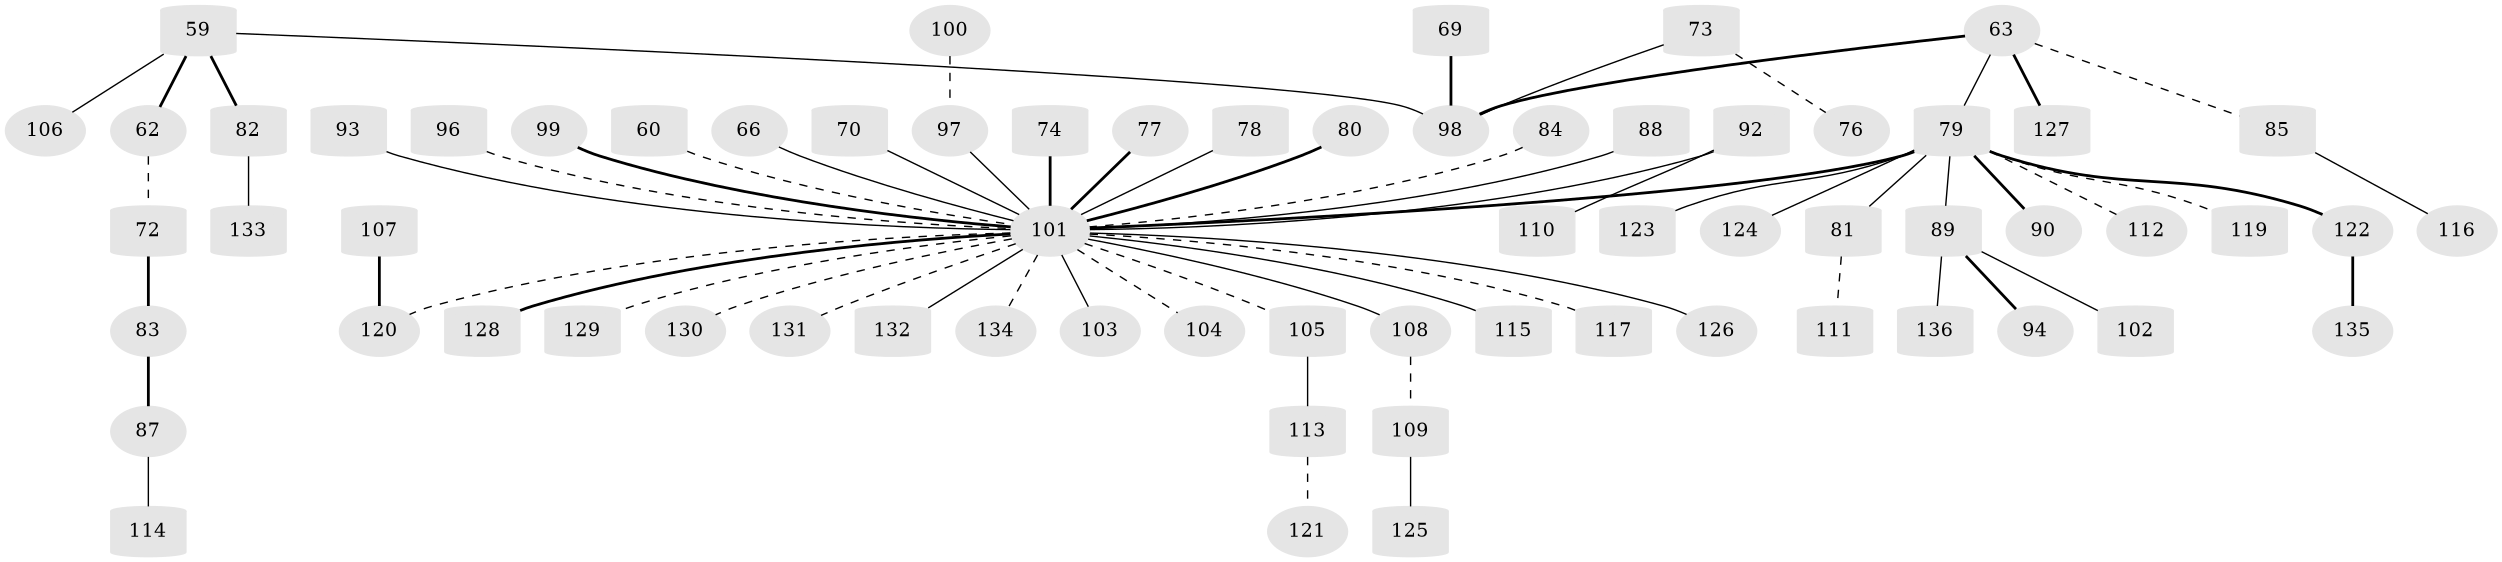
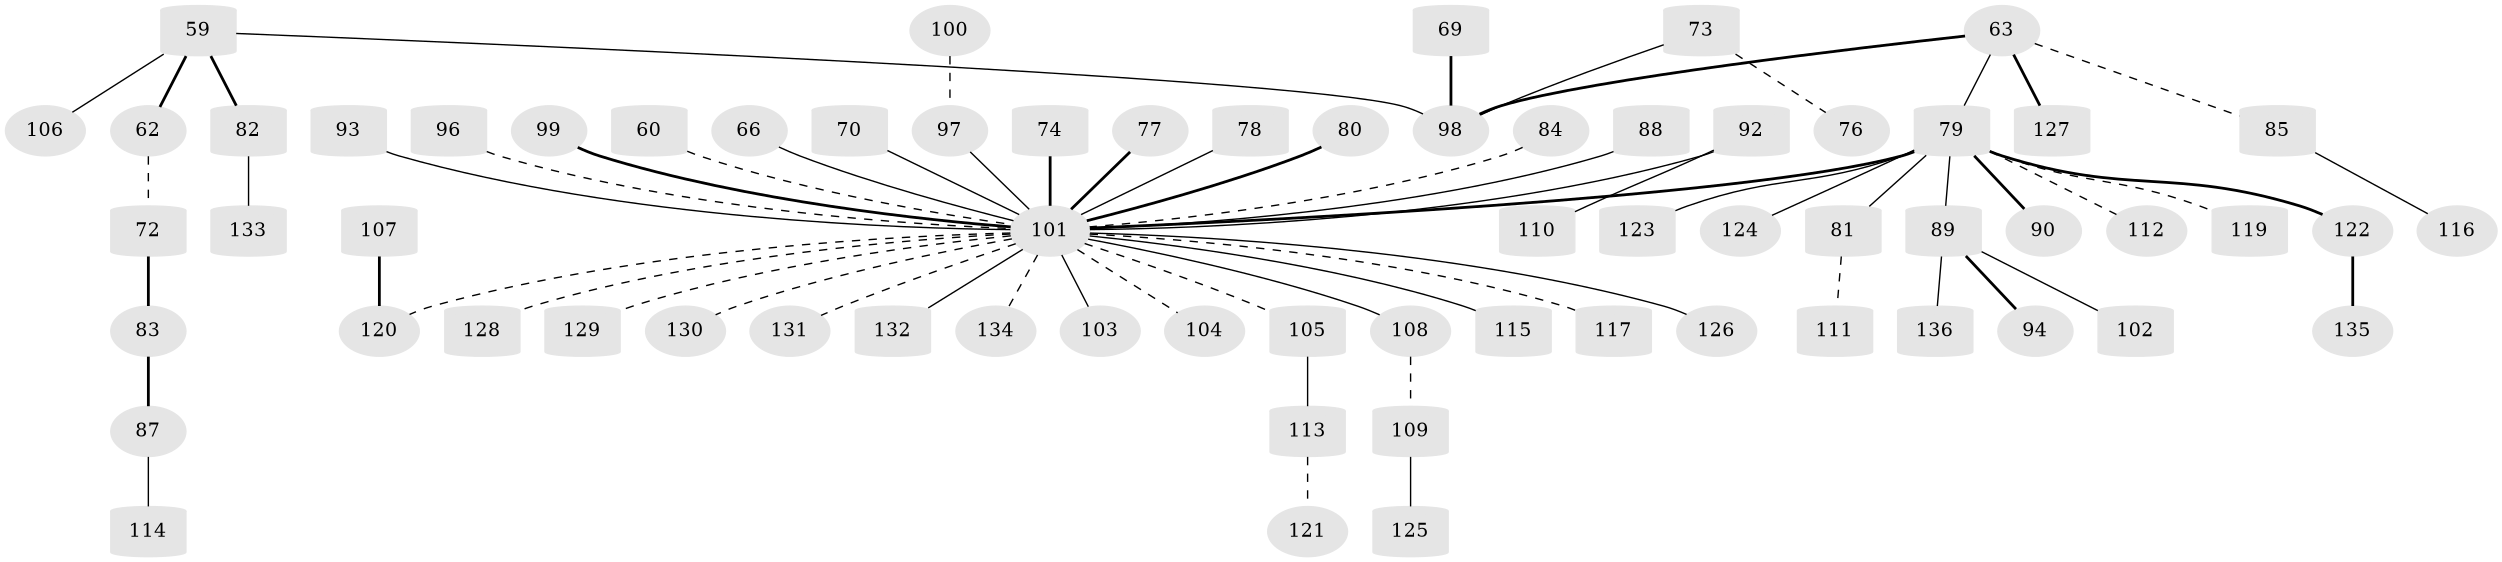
edge "101" -- "128": style bold -> dashed
